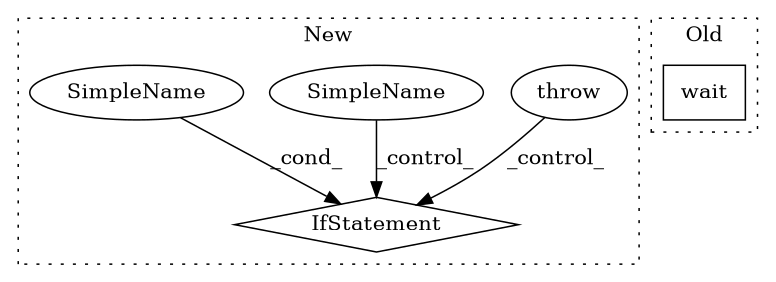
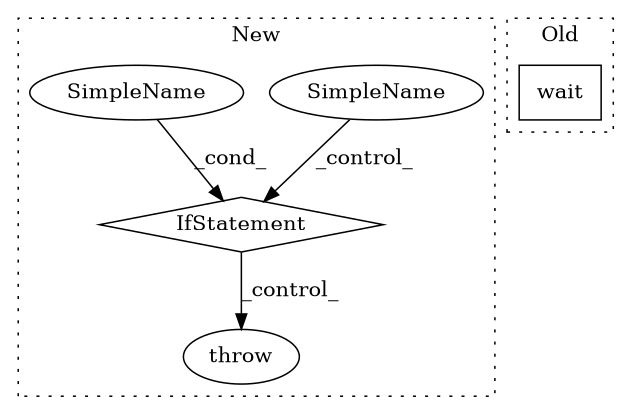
edge "throw" -> "IfStatement": reversed
